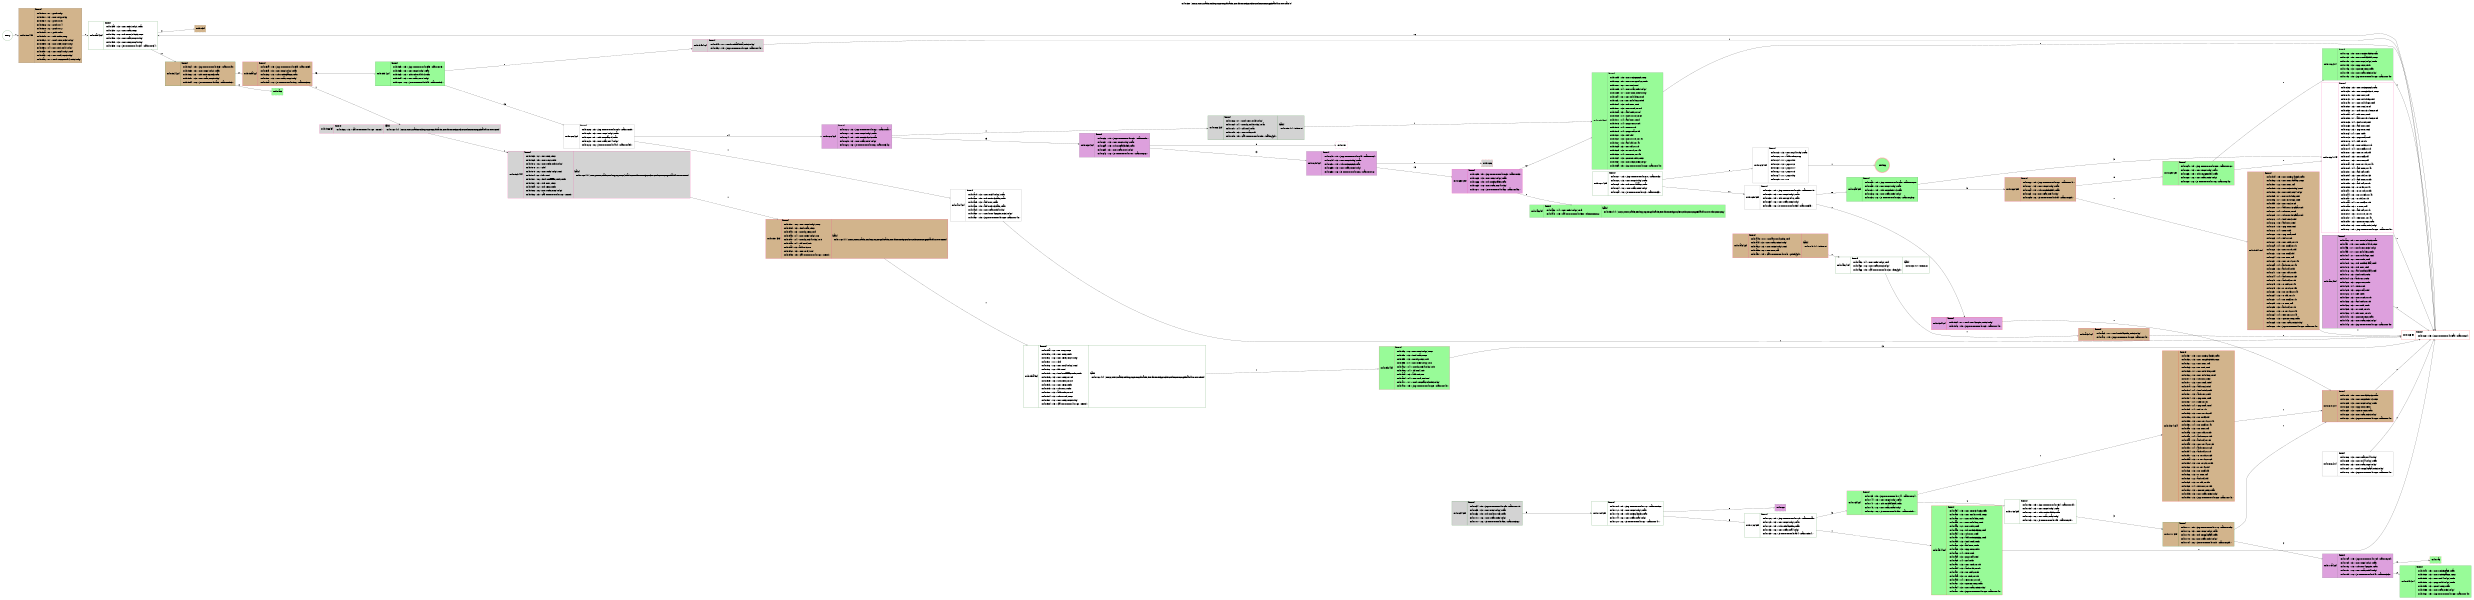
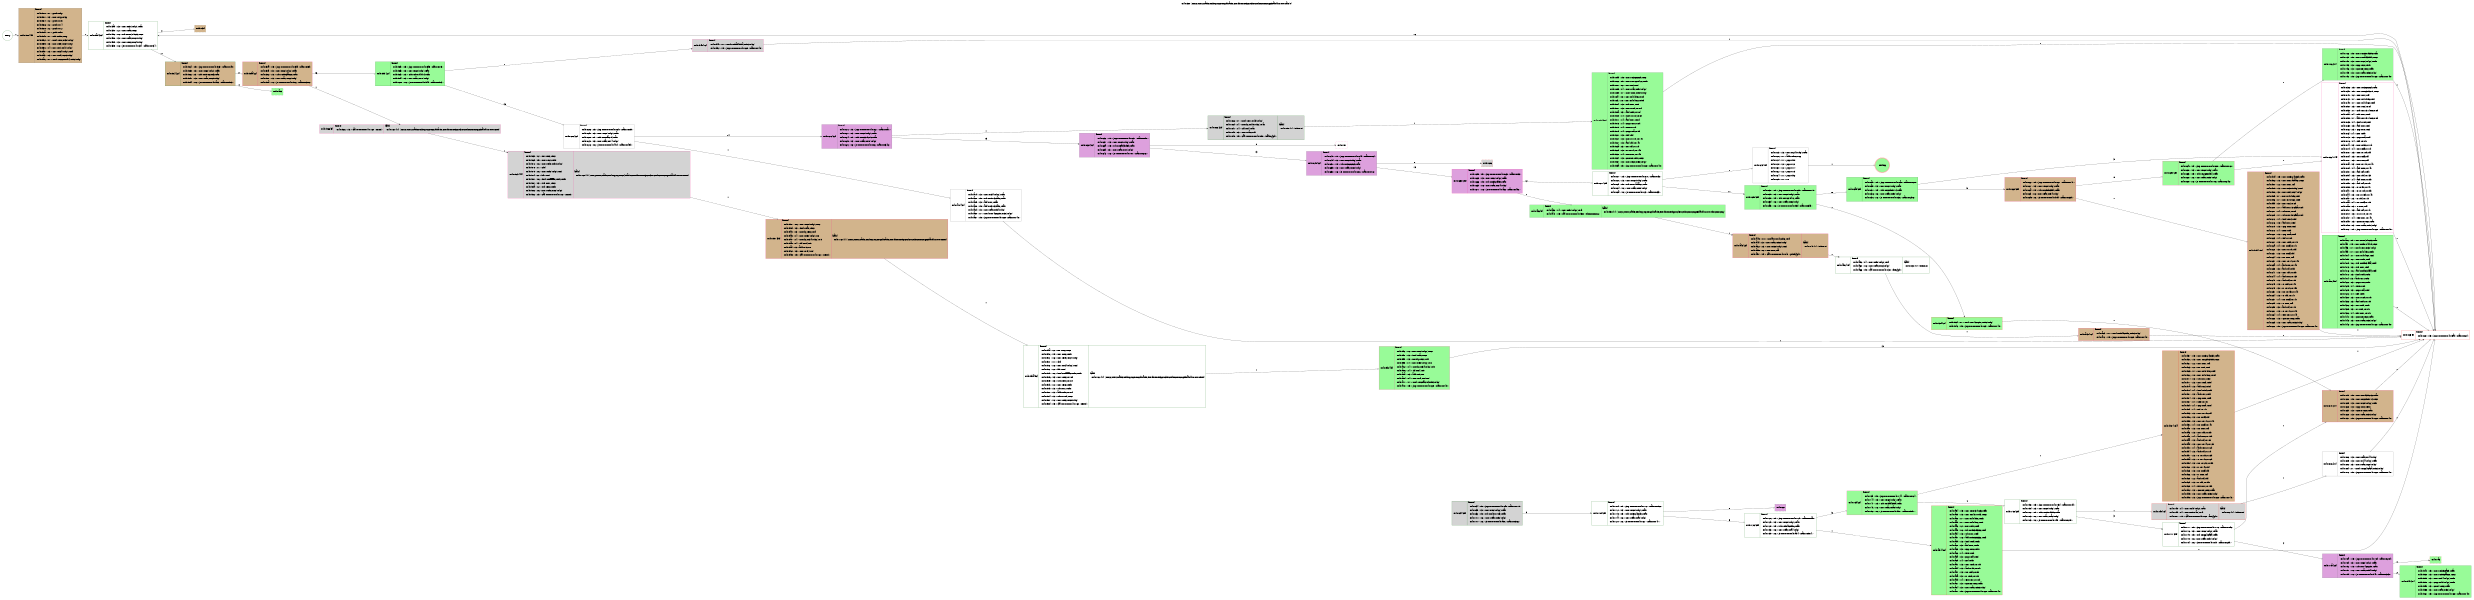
edge "0x40165e [25]" -> "0x4018dd [98]": now "0x40165e [25]" -> "0x401677 [25]"
node "0x401690 [25]": fillcolor white -> palegreen
edge "0x401a3c [9]" -> "0x401a45 [23]": added, label "1"
node "0x401aec [95]": fillcolor plum -> palegreen
node "0x40193f [12]": fillcolor plum -> palegreen
edge "0x401b57 [134]" -> "0x40181b [27]": now "0x401b57 [134]" -> "0x401cce [5]"
node "0x4017f9 [13]": added
node "0x401771 [25]": fillcolor tan -> white
